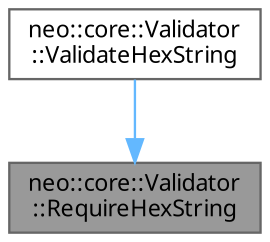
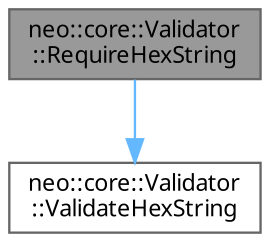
edge "neo::core::Validator ::ValidateHexString" -> "neo::core::Validator ::RequireHexString": reversed
